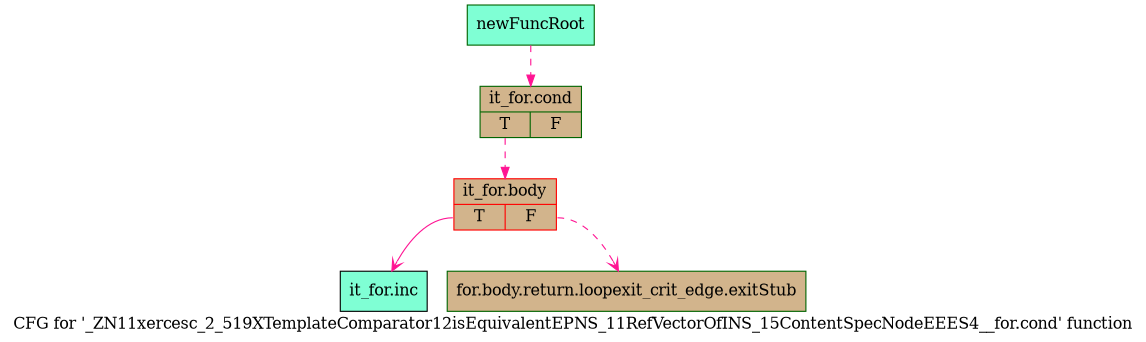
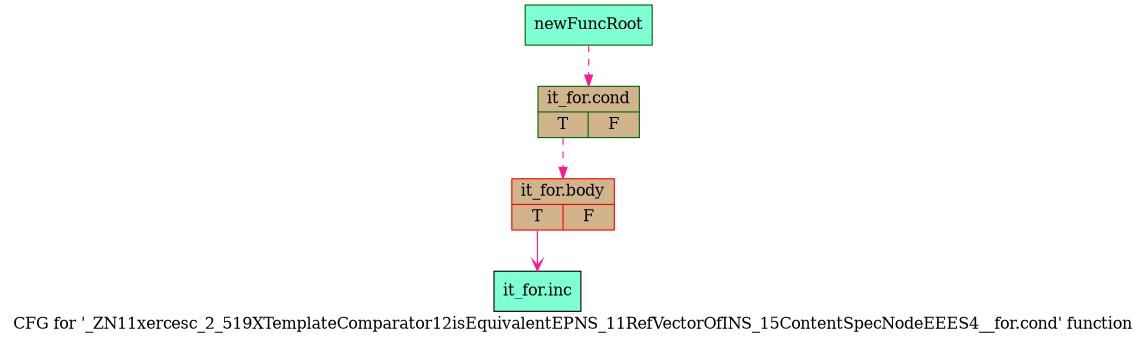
node "for.body.return.loopexit_crit_edge.exitStub": removed
